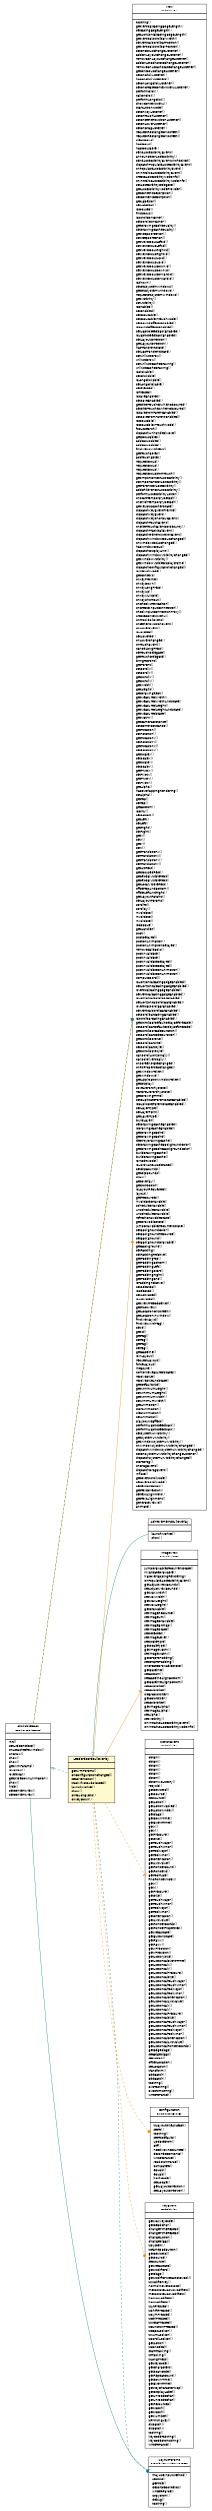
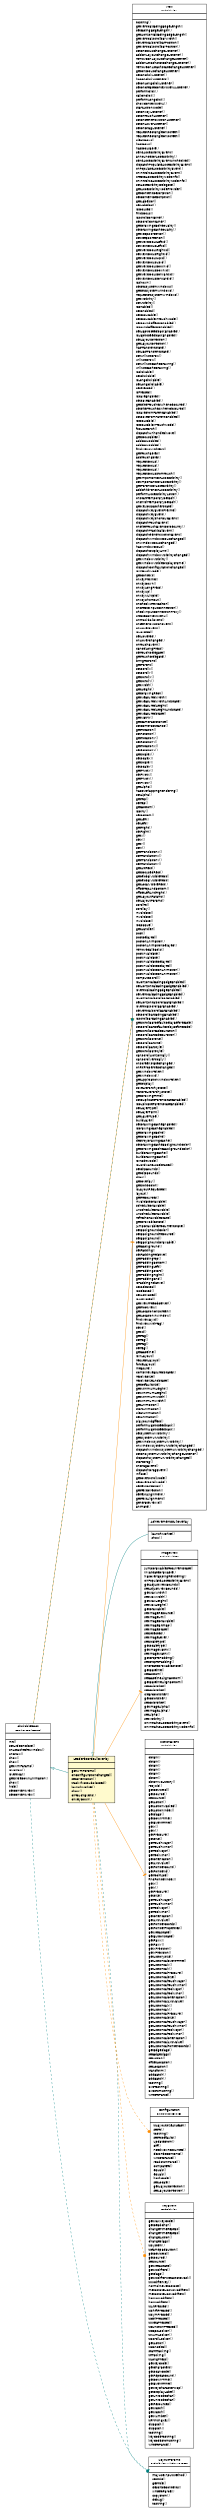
edge "LeaderboardFullOverlay" -> "ClickableToast": style dashed -> solid
edge "LeaderboardFullOverlay" -> "MotionEvent": style dashed -> solid
edge "ClickableToast" -> "LayoutParams": style solid -> dashed
